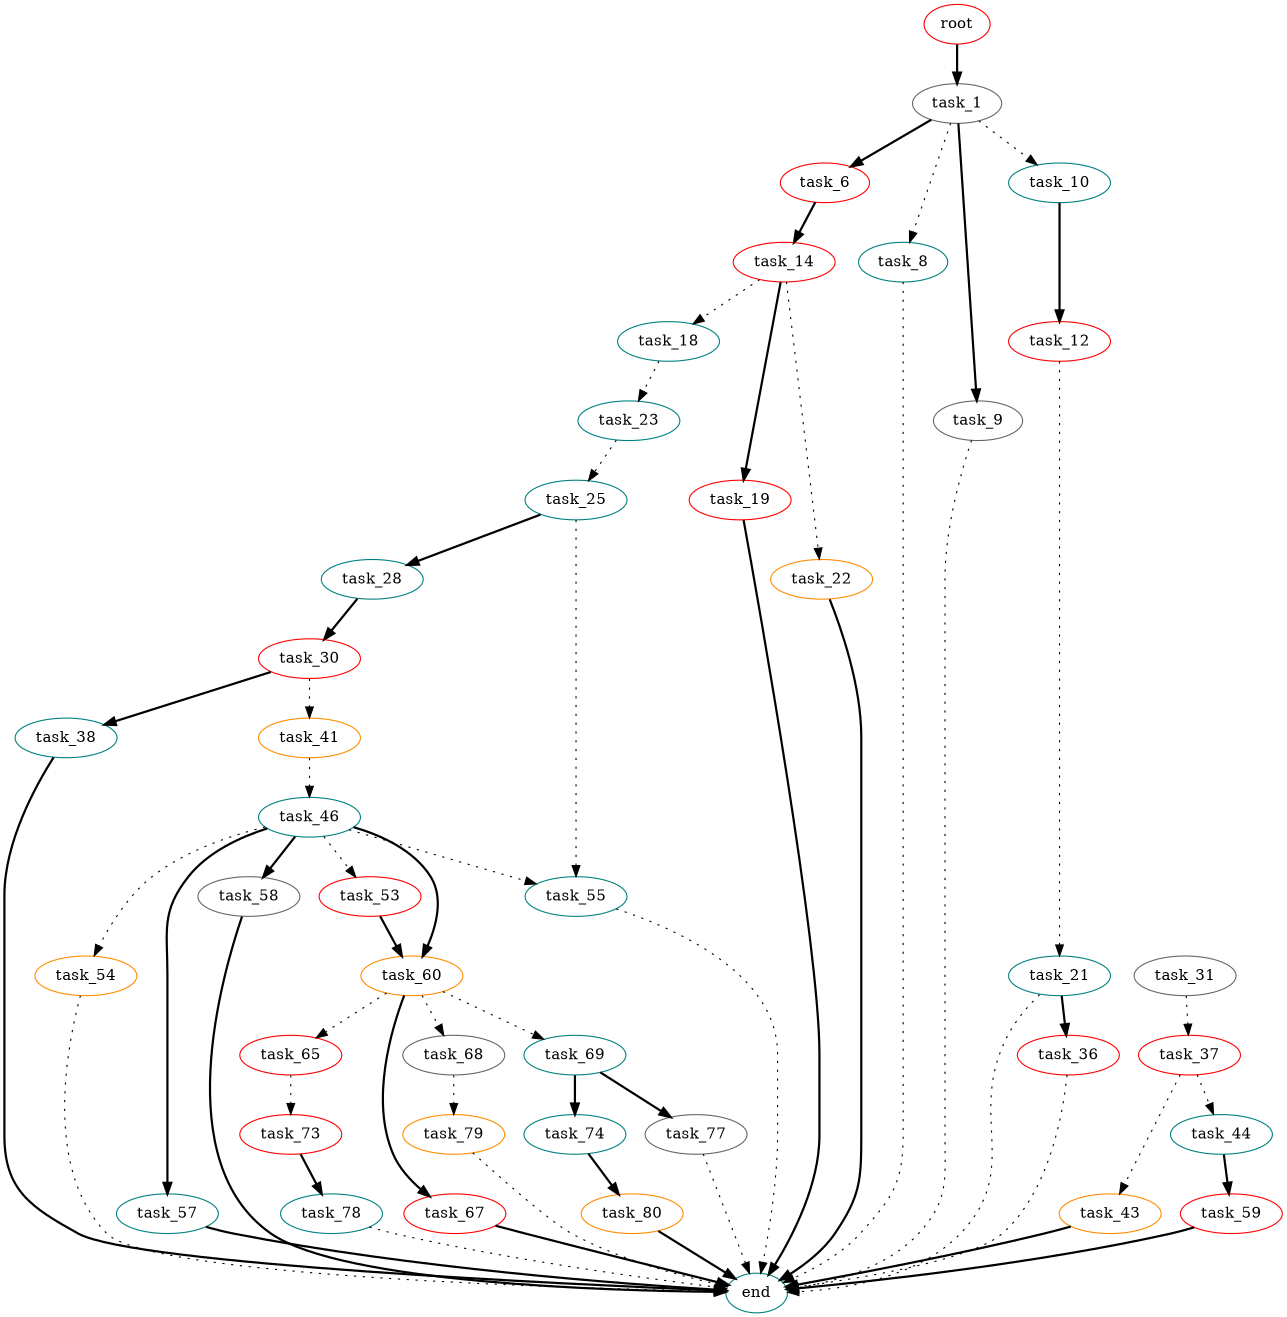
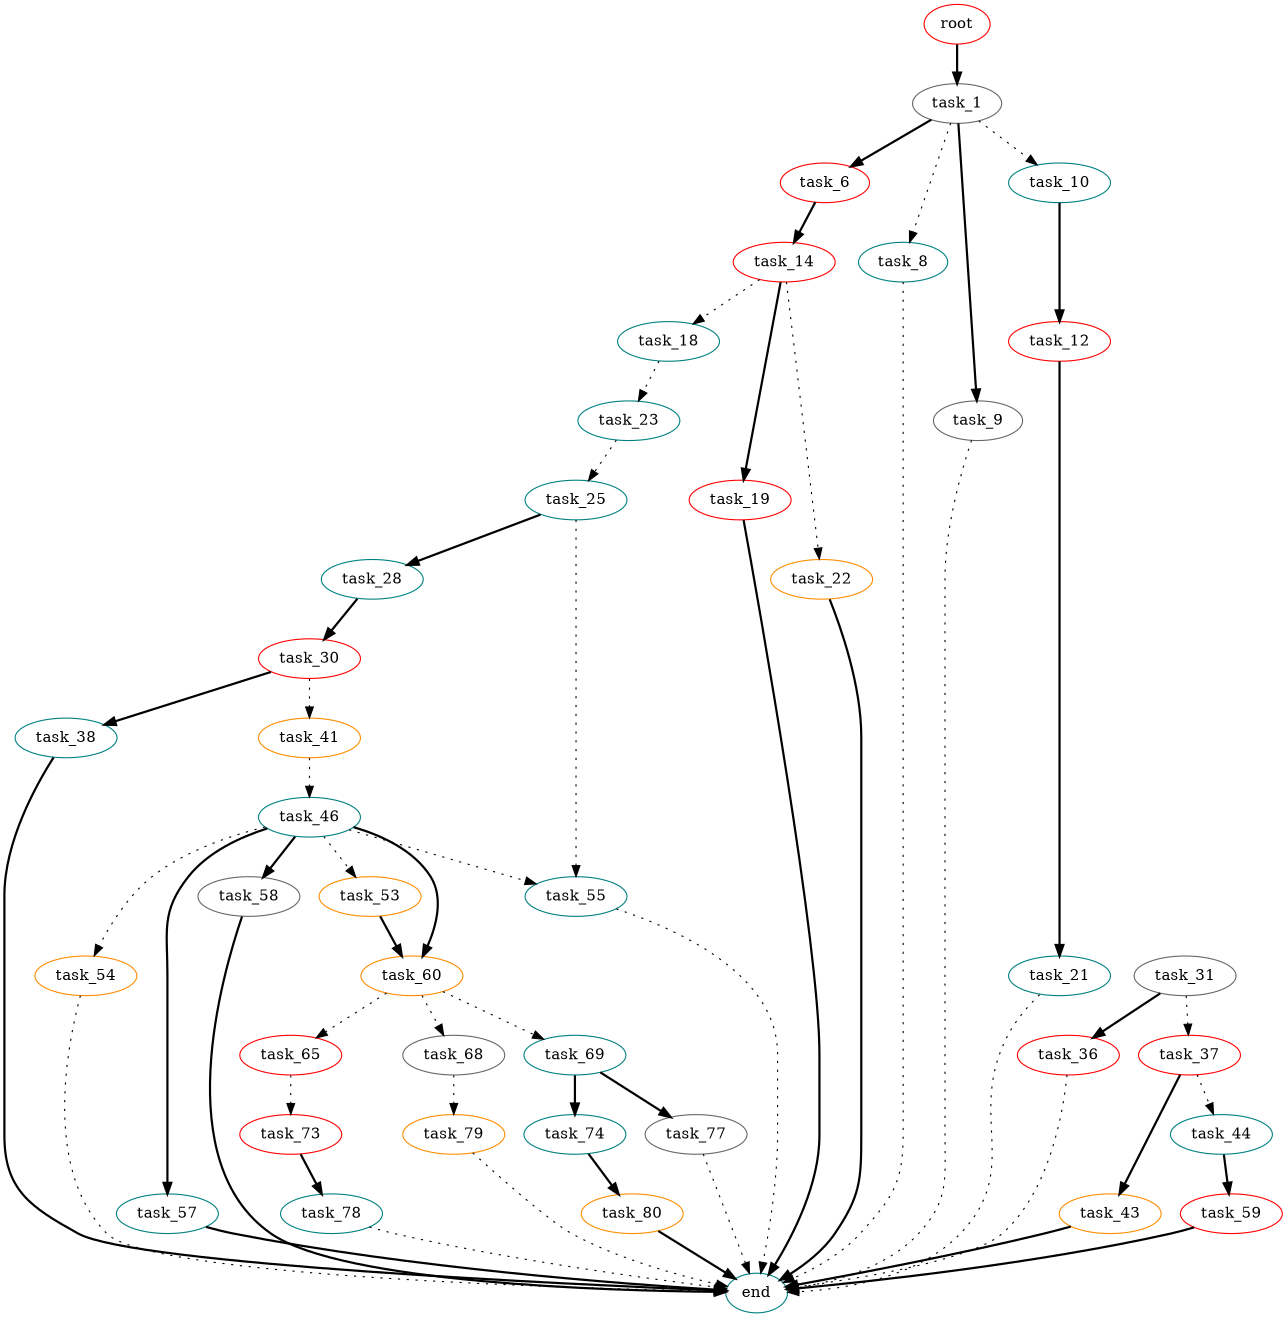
edge "task_12" -> "task_21": style dotted -> bold
node "task_53": color red -> darkorange
edge "task_21" -> "task_36": now "task_31" -> "task_36"
edge "task_37" -> "task_43": style dotted -> bold
node "task_67": removed
